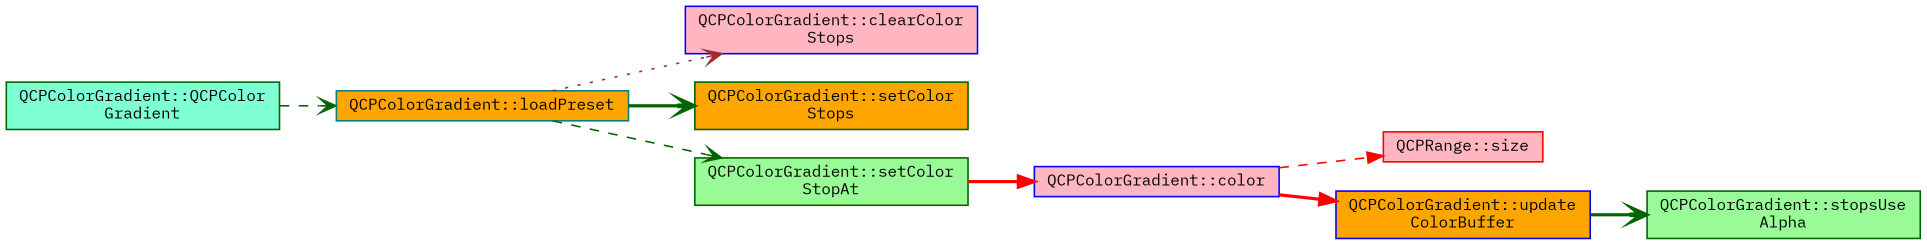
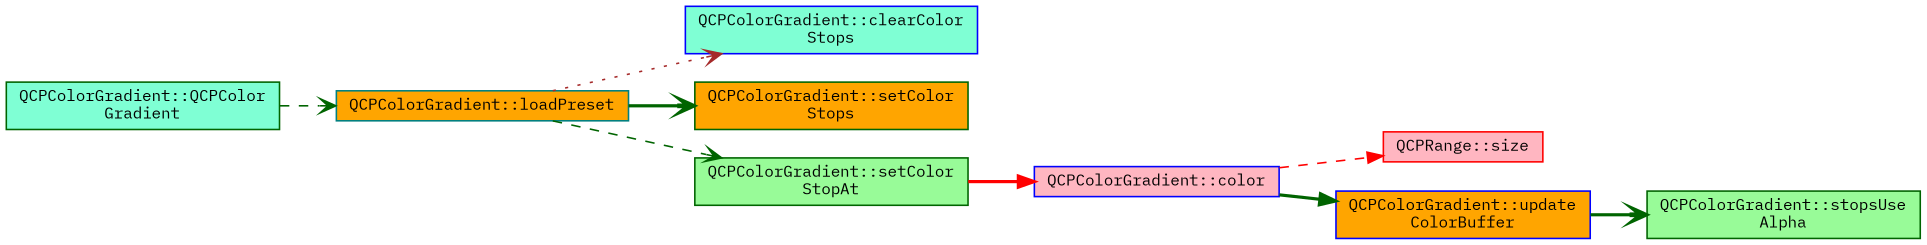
node "QCPColorGradient::clearColor Stops": fillcolor lightpink -> aquamarine
edge "QCPColorGradient::color" -> "QCPColorGradient::update ColorBuffer": color red -> darkgreen
